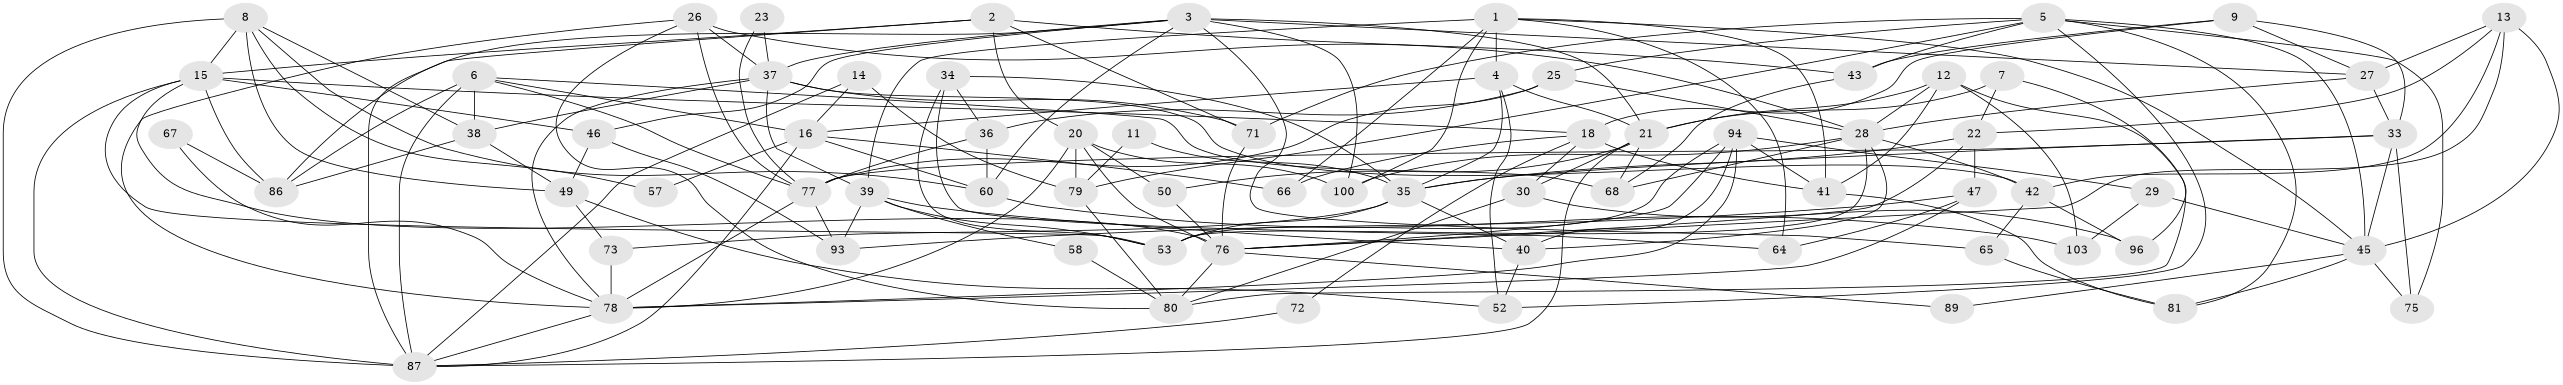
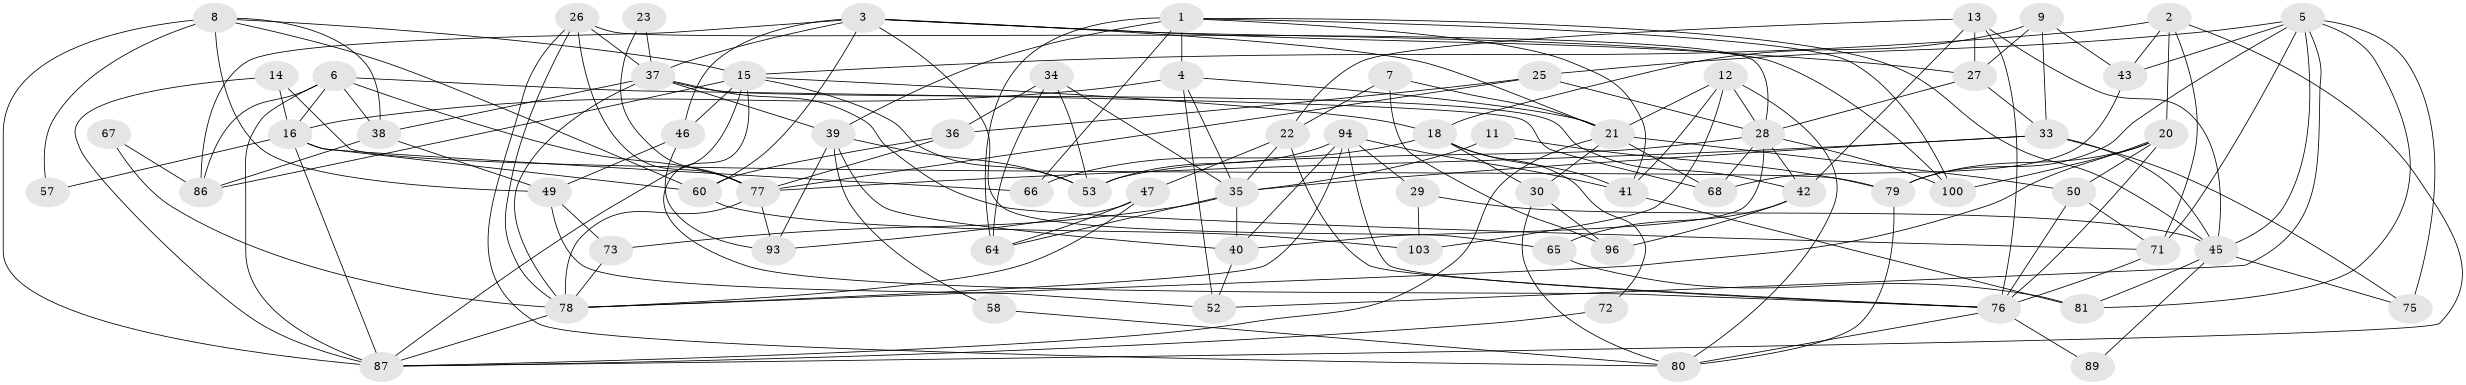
edge "50" -- "71": added
edge "35" -- "53": now "35" -- "64"
